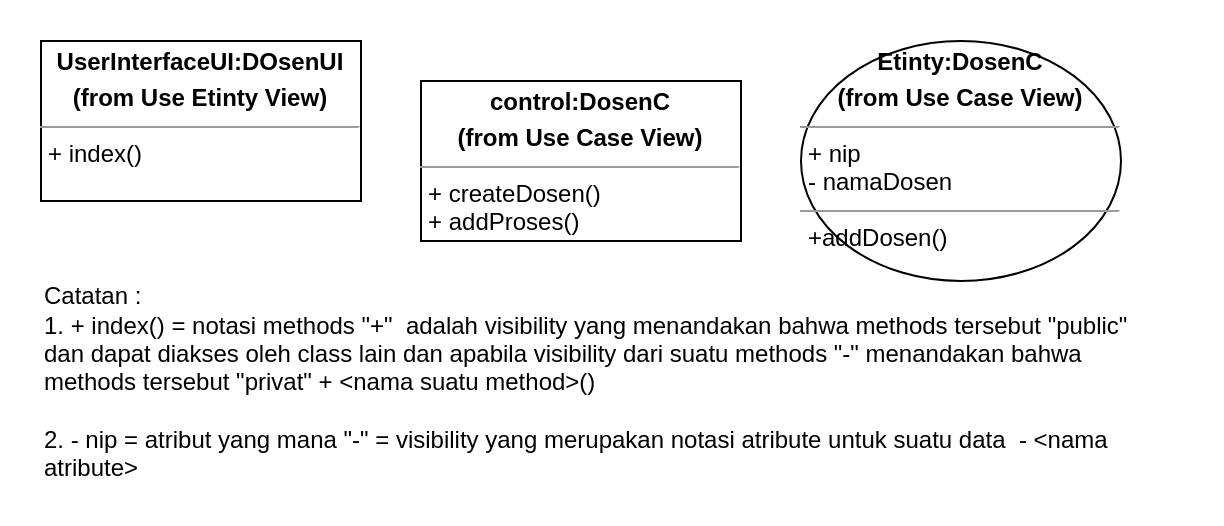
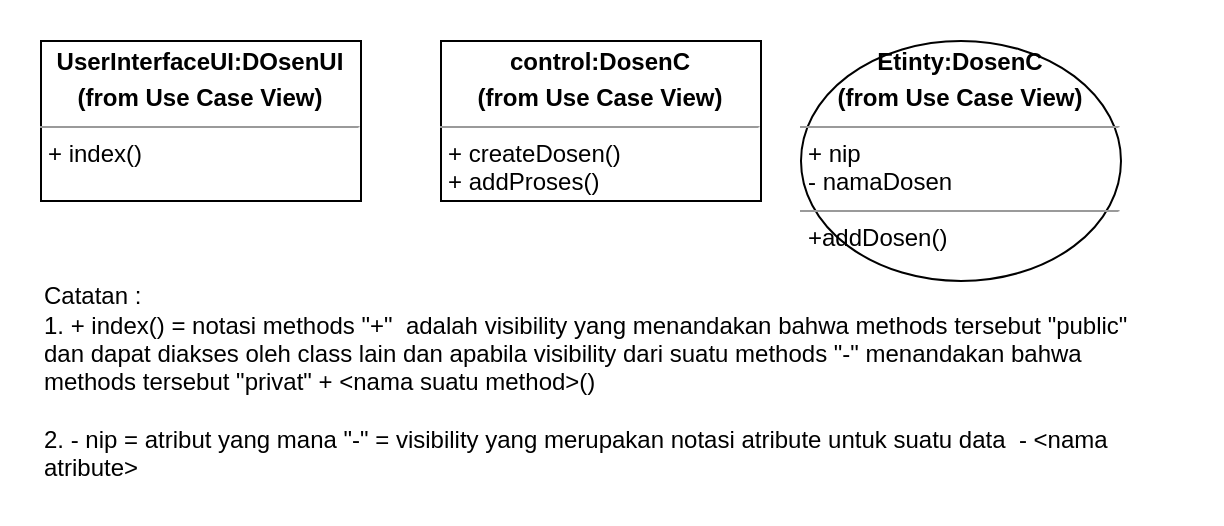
node "UserInterfaceUI:DOsenUI (from Use Etinty View) + index()": label "UserInterfaceUI:DOsenUI (from Use Etinty View) + index()" -> "UserInterfaceUI:DOsenUI (from Use Case View) + index()"
node "control:DosenC (from Use Case View) + createDosen() + addProses()": moved (581, 161) -> (601, 121)
